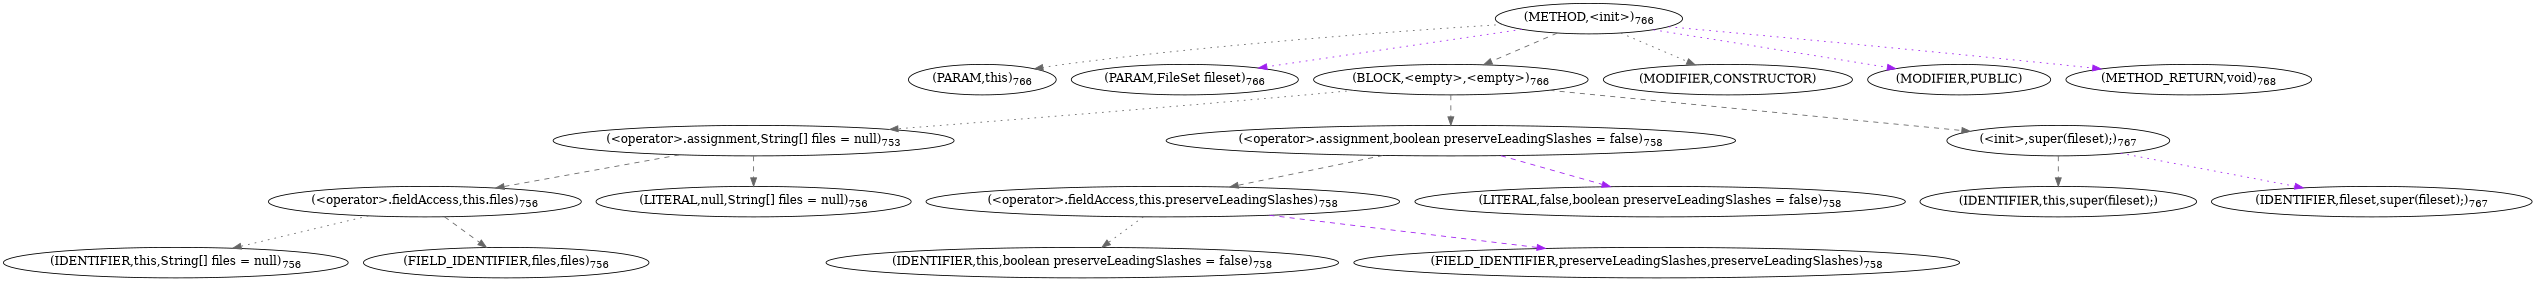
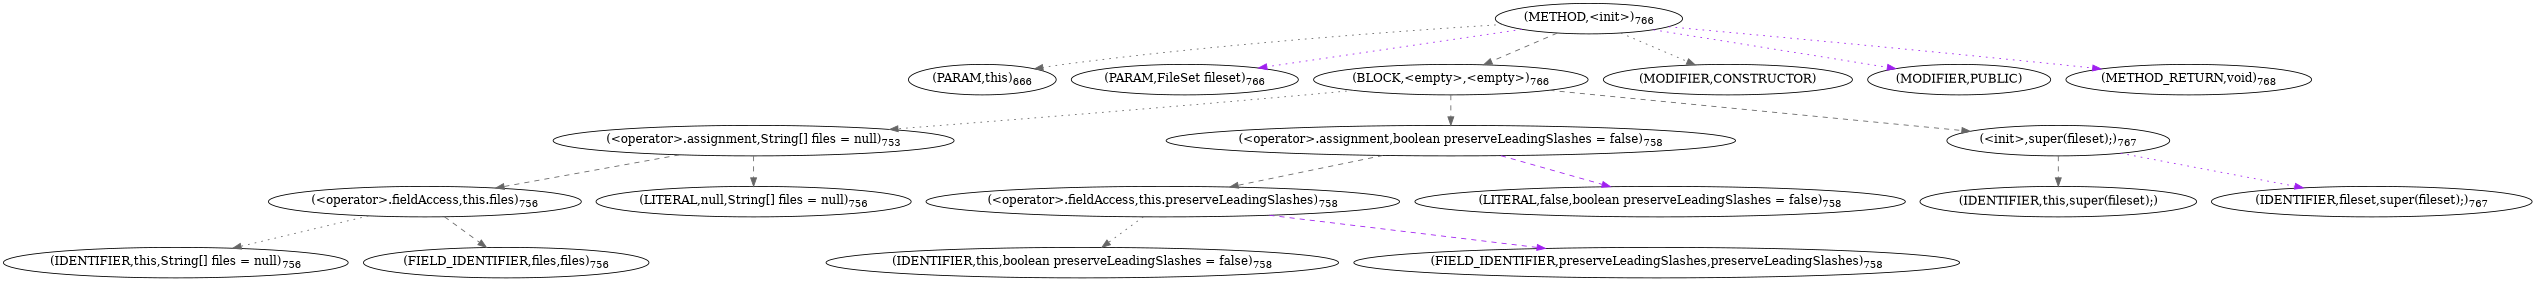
node "(PARAM,this)": text "766" -> "666"
